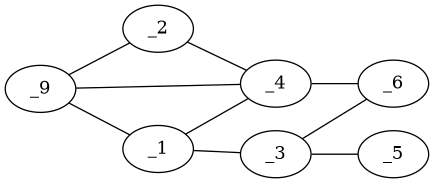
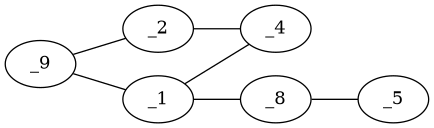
node "_6": removed
edge "_4" -- "_9": removed
node "_3": label "_3" -> "_8"
